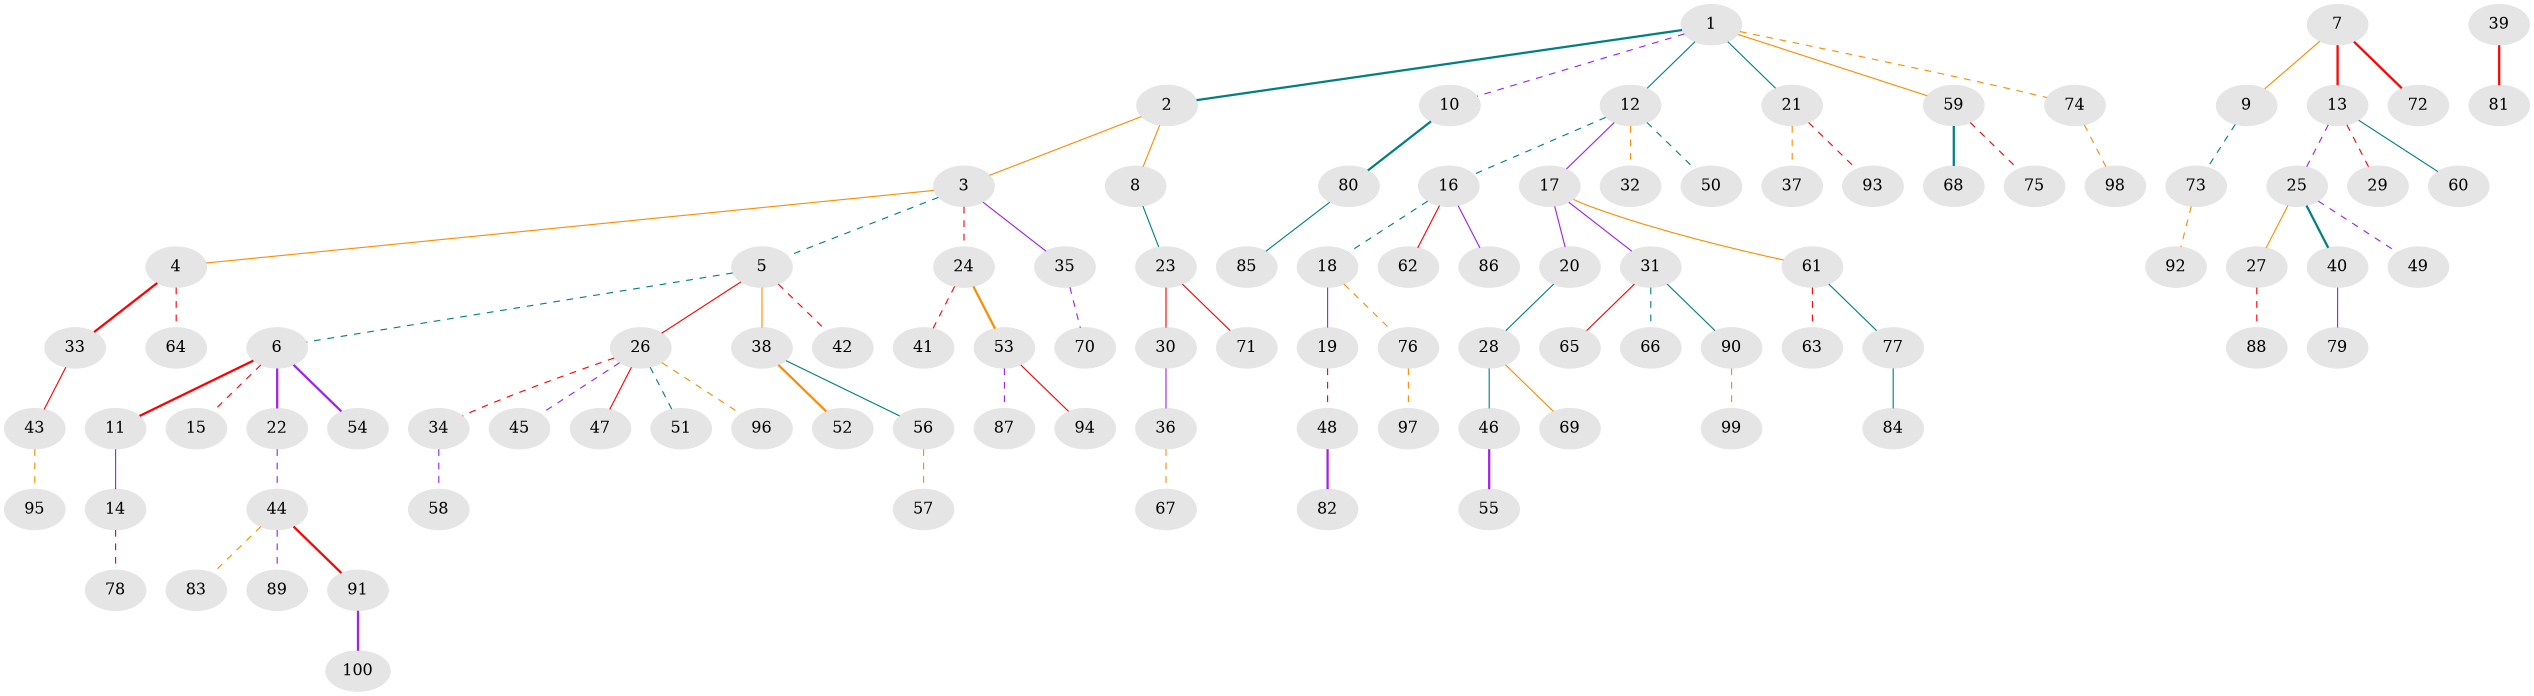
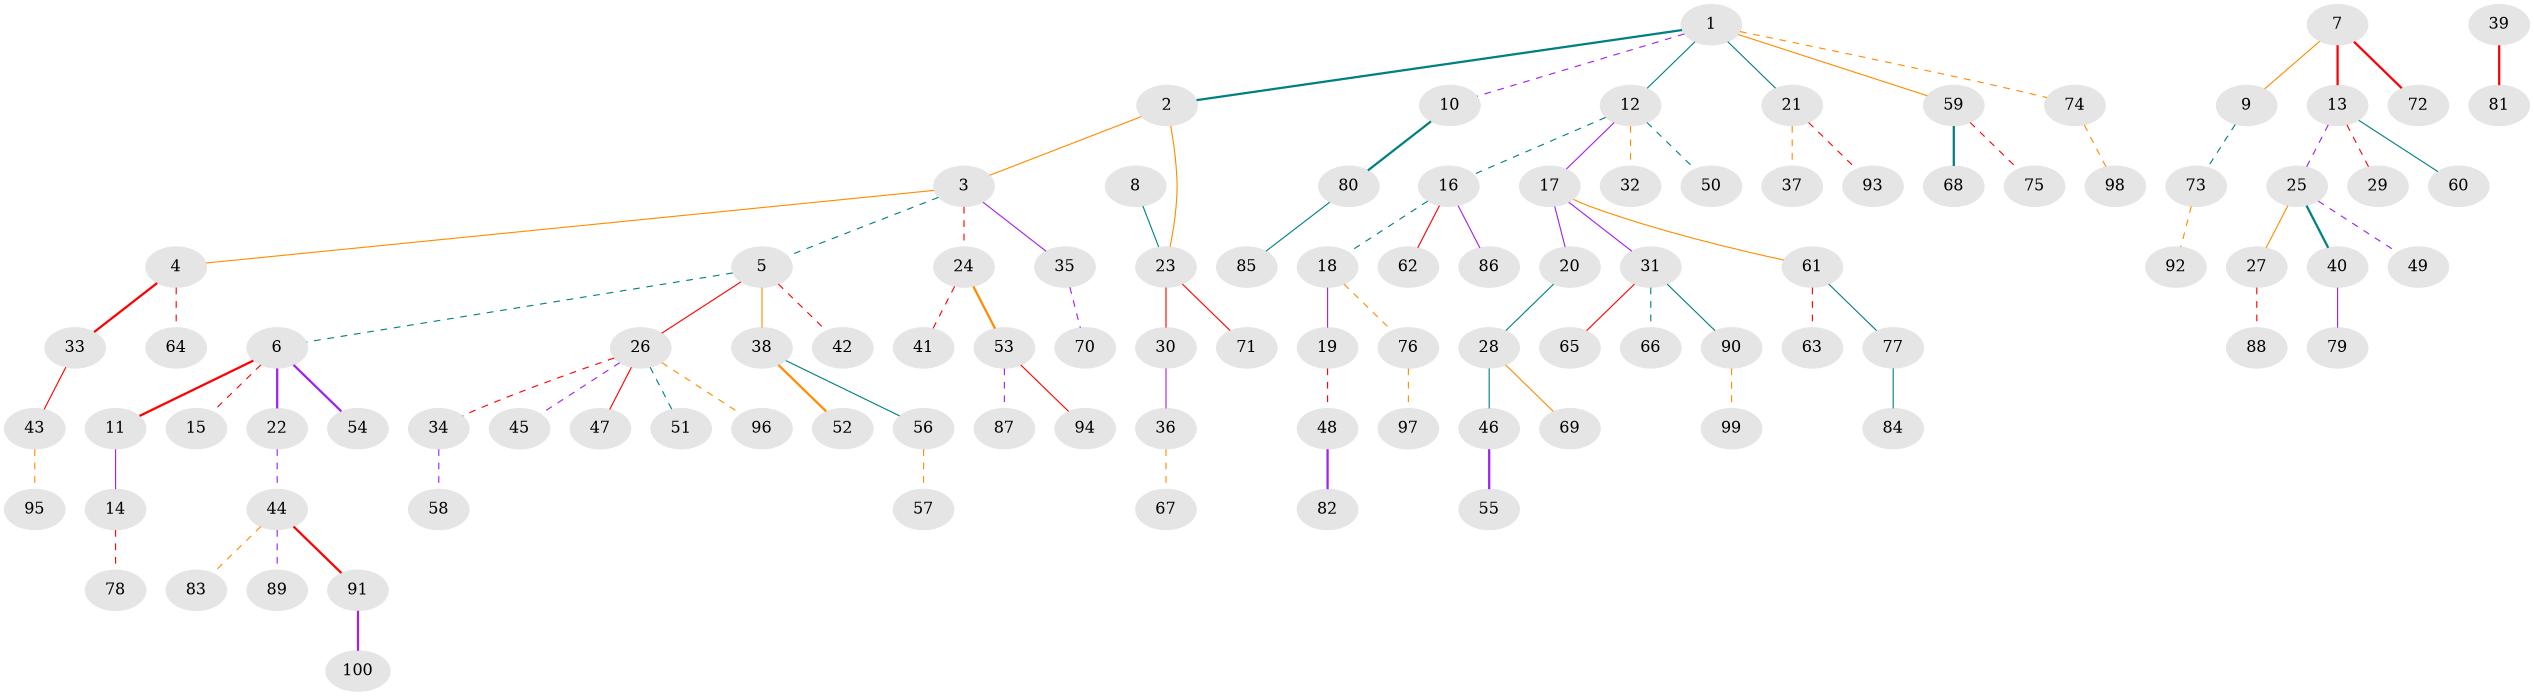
edge "2" -- "8": now "2" -- "23"
